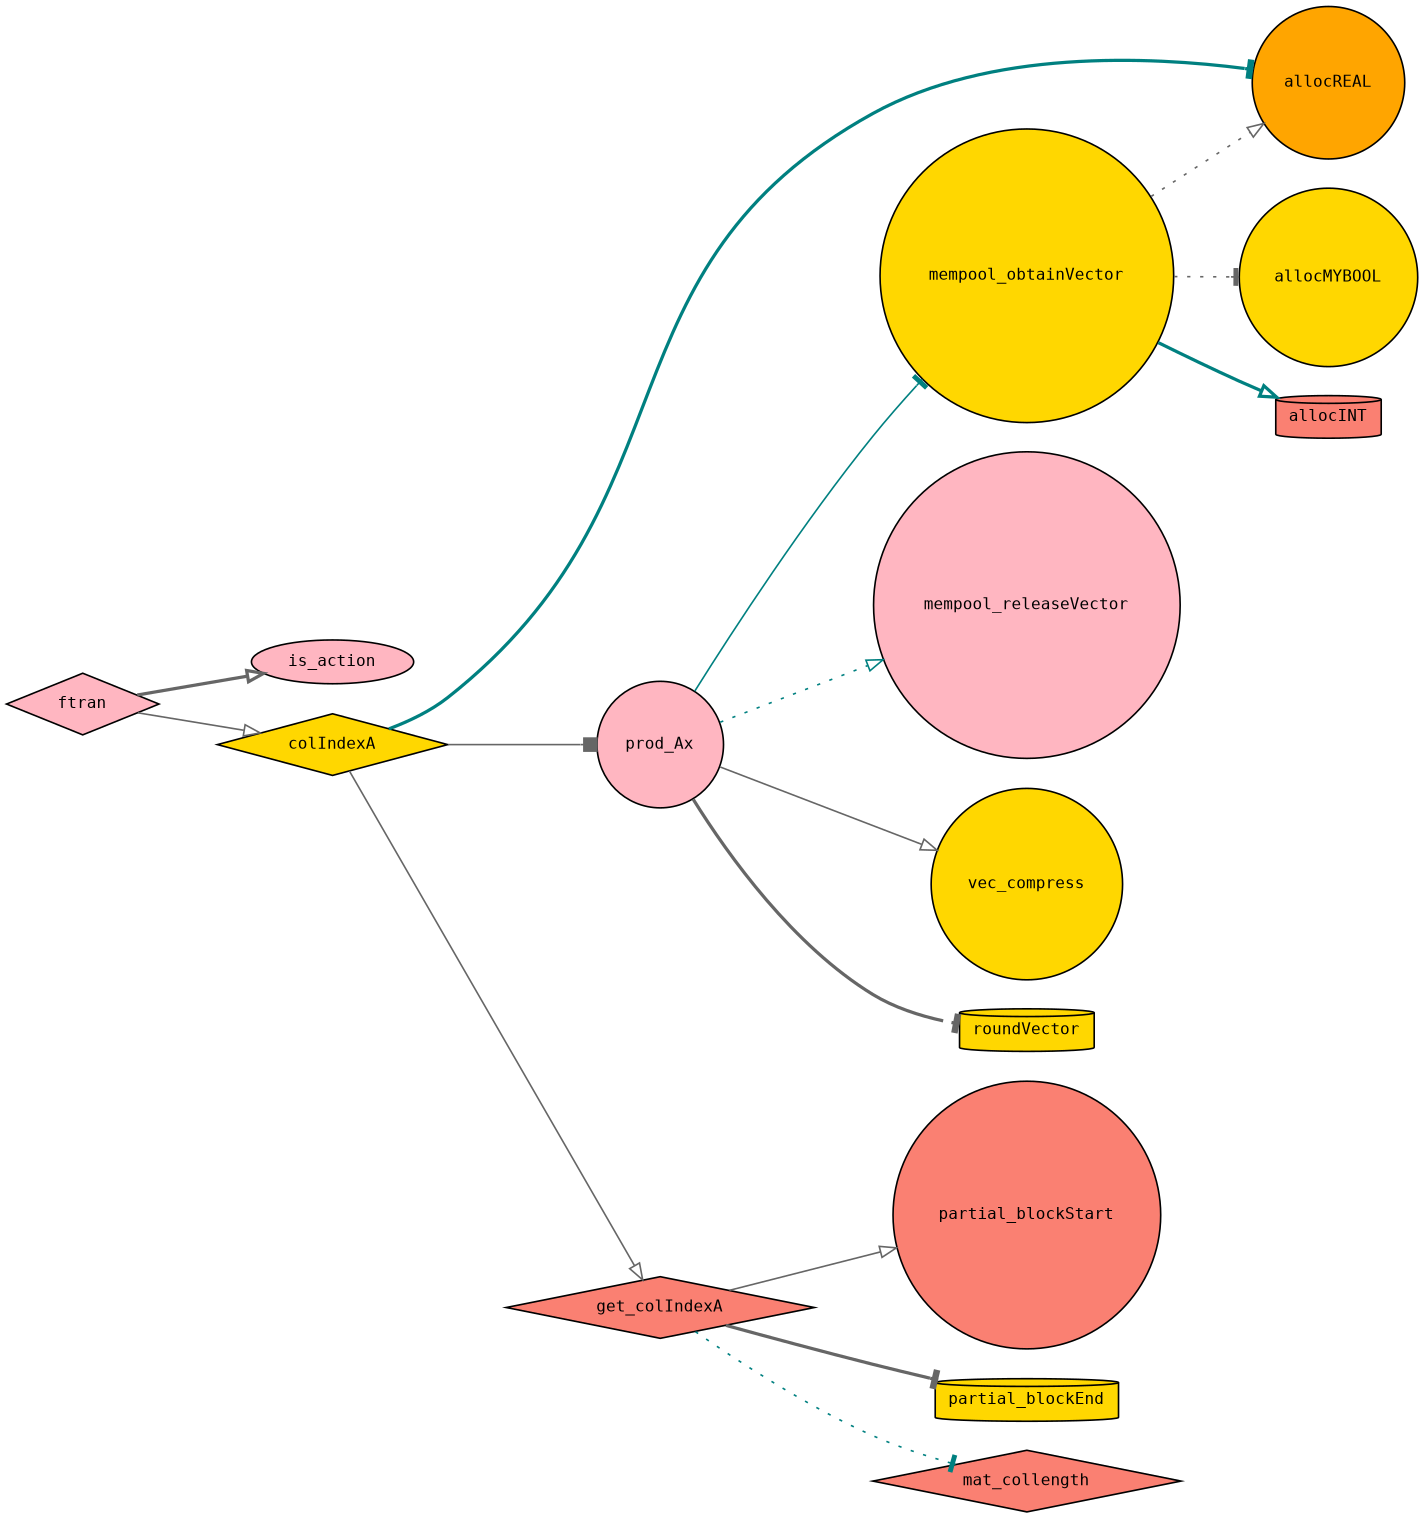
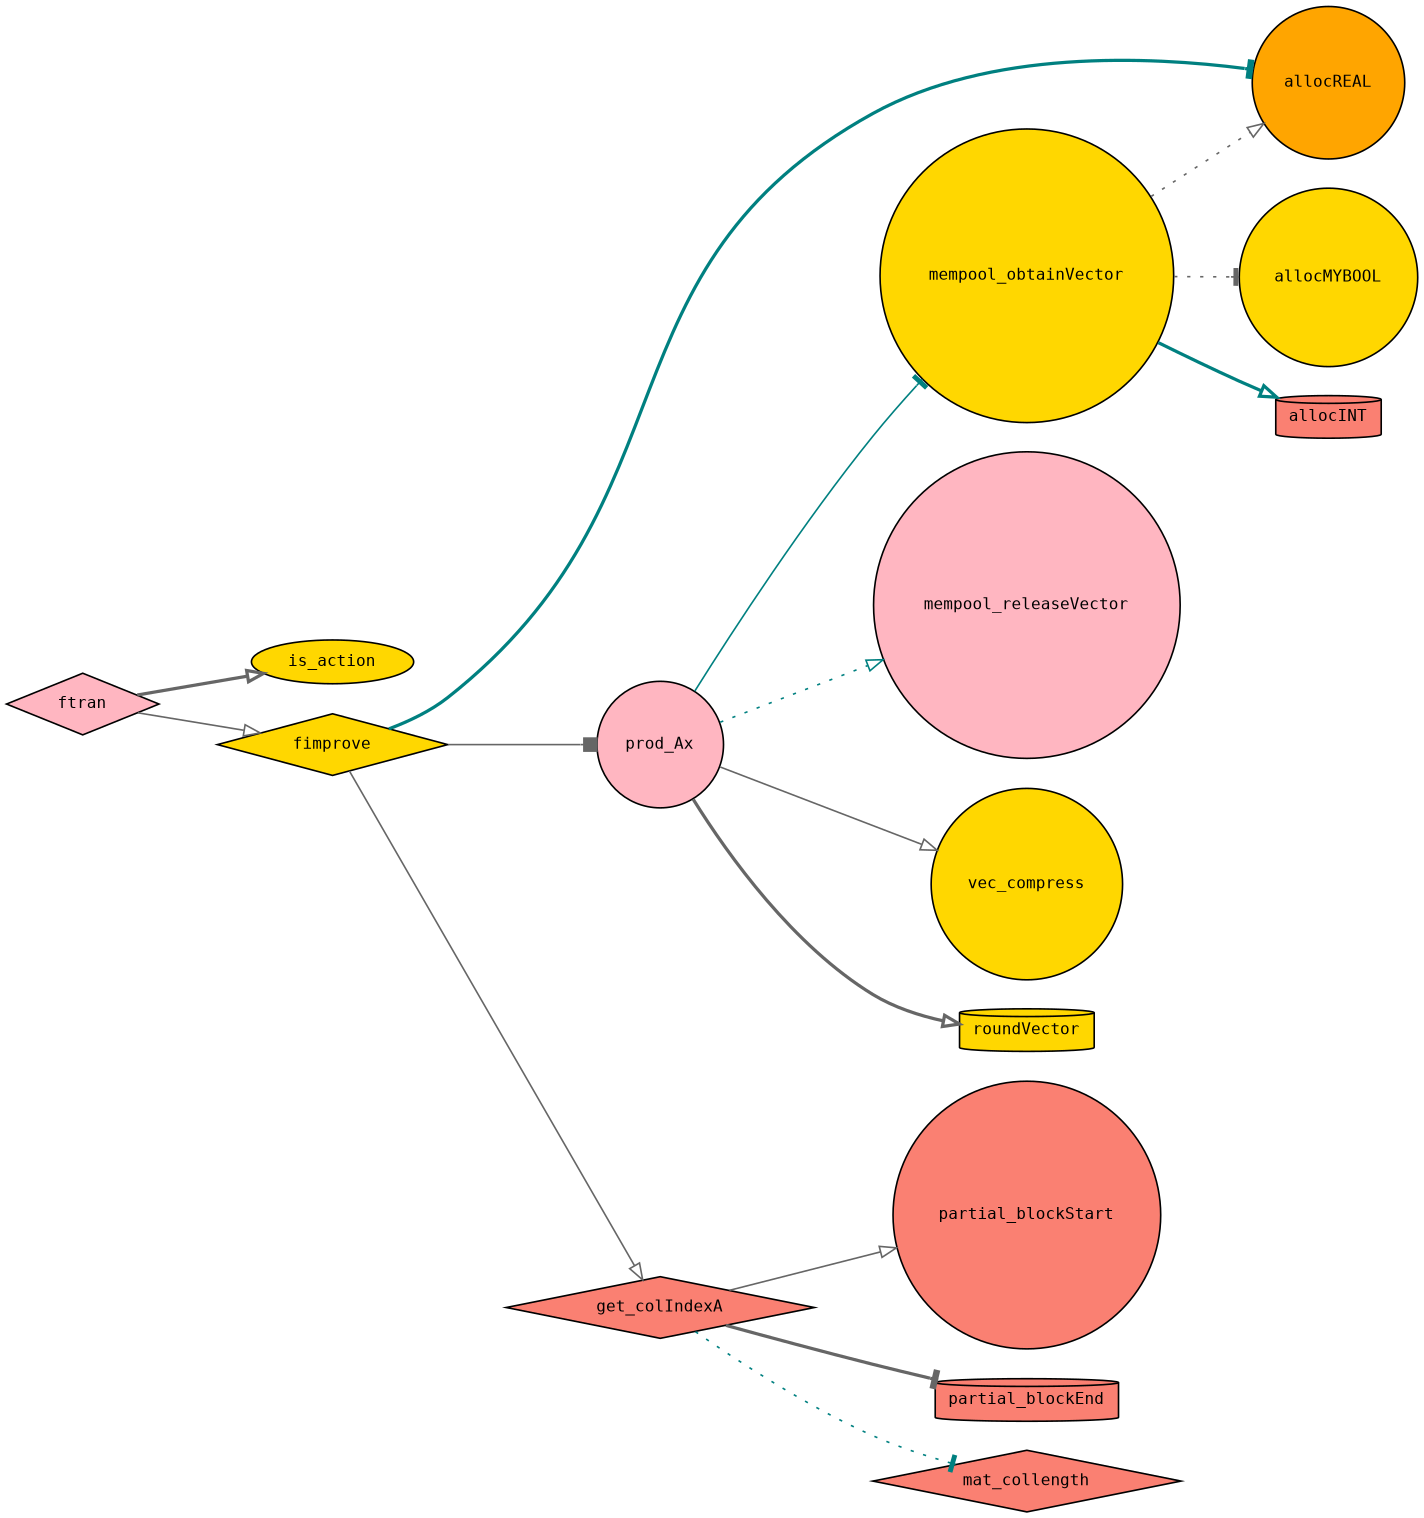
node "is_action": fillcolor lightpink -> gold
node "colIndexA": label "colIndexA" -> "fimprove"
edge "prod_Ax" -> "roundVector": arrowhead tee -> onormal
node "partial_blockEnd": fillcolor gold -> salmon
